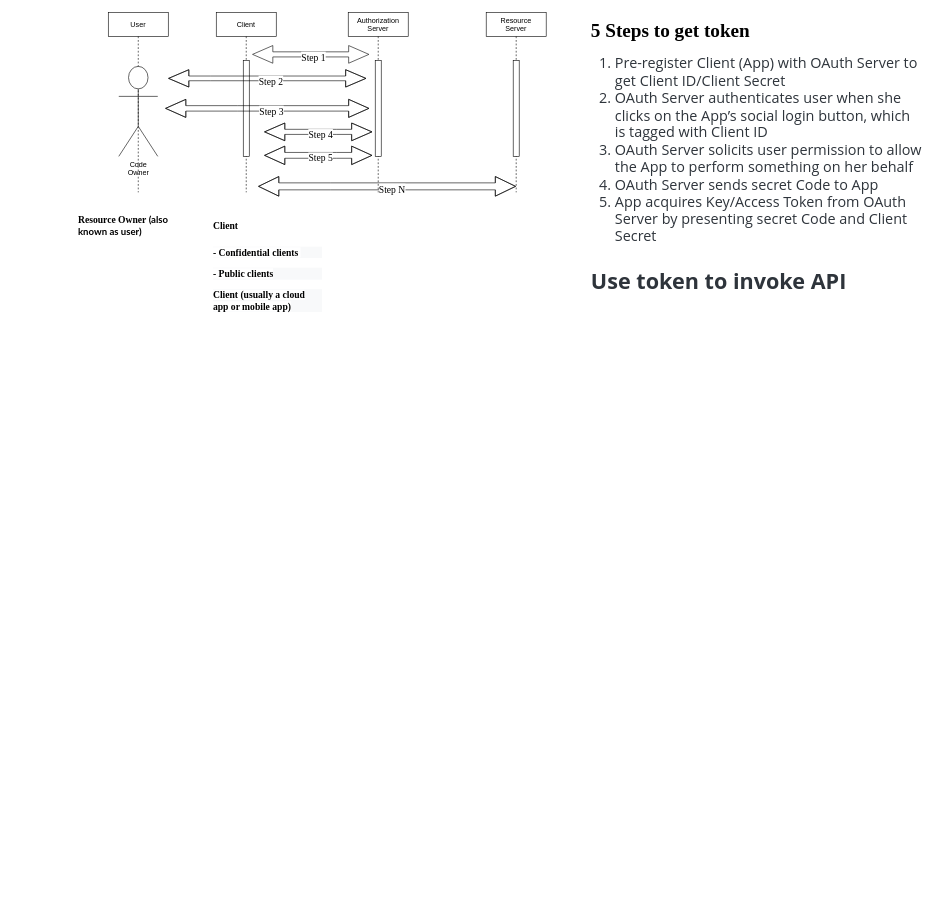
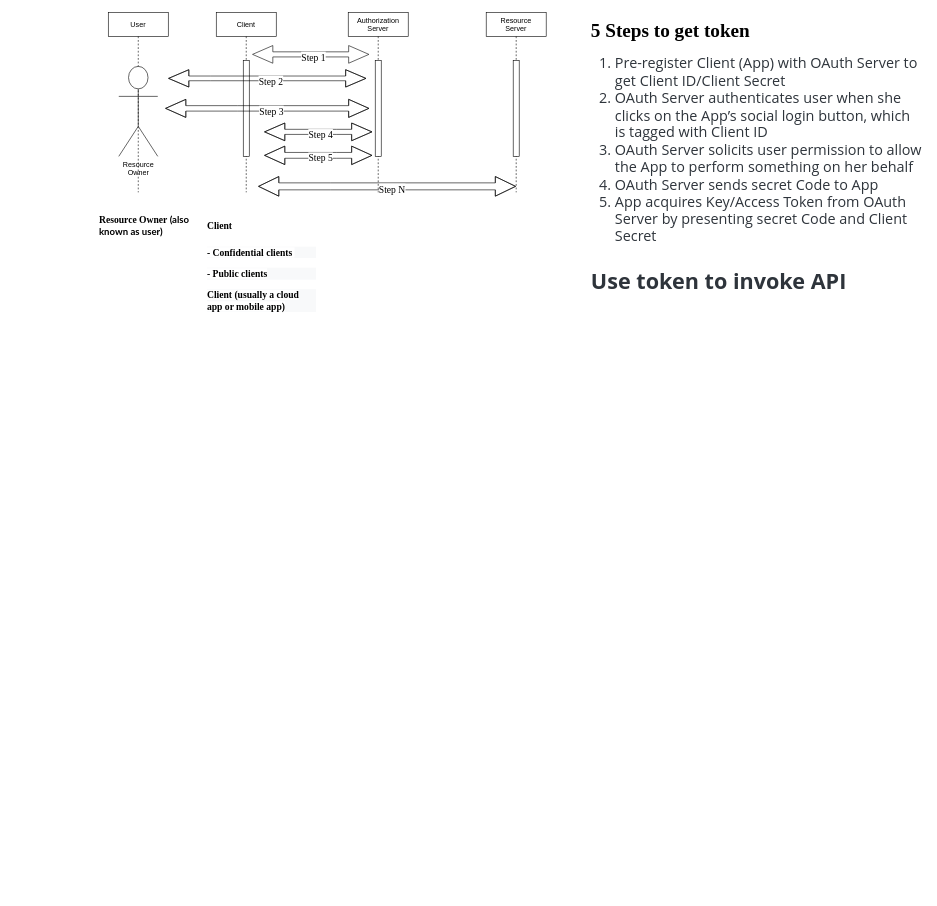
node "Code Owner": label "Code Owner" -> "Resource Owner"
node "Resource Owner (also known as user)": moved (126, 243) -> (147, 243)
node "Client- Confidential clients - Public clients Client (usually a cloud app or mobile app)": moved (267, 276) -> (261, 276)
